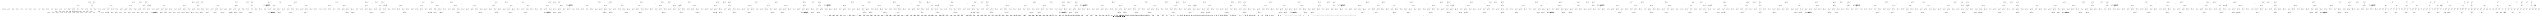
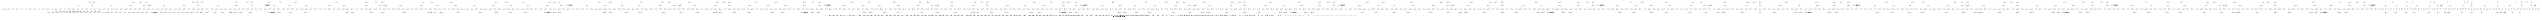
node "10: {(c < 20)}": added
